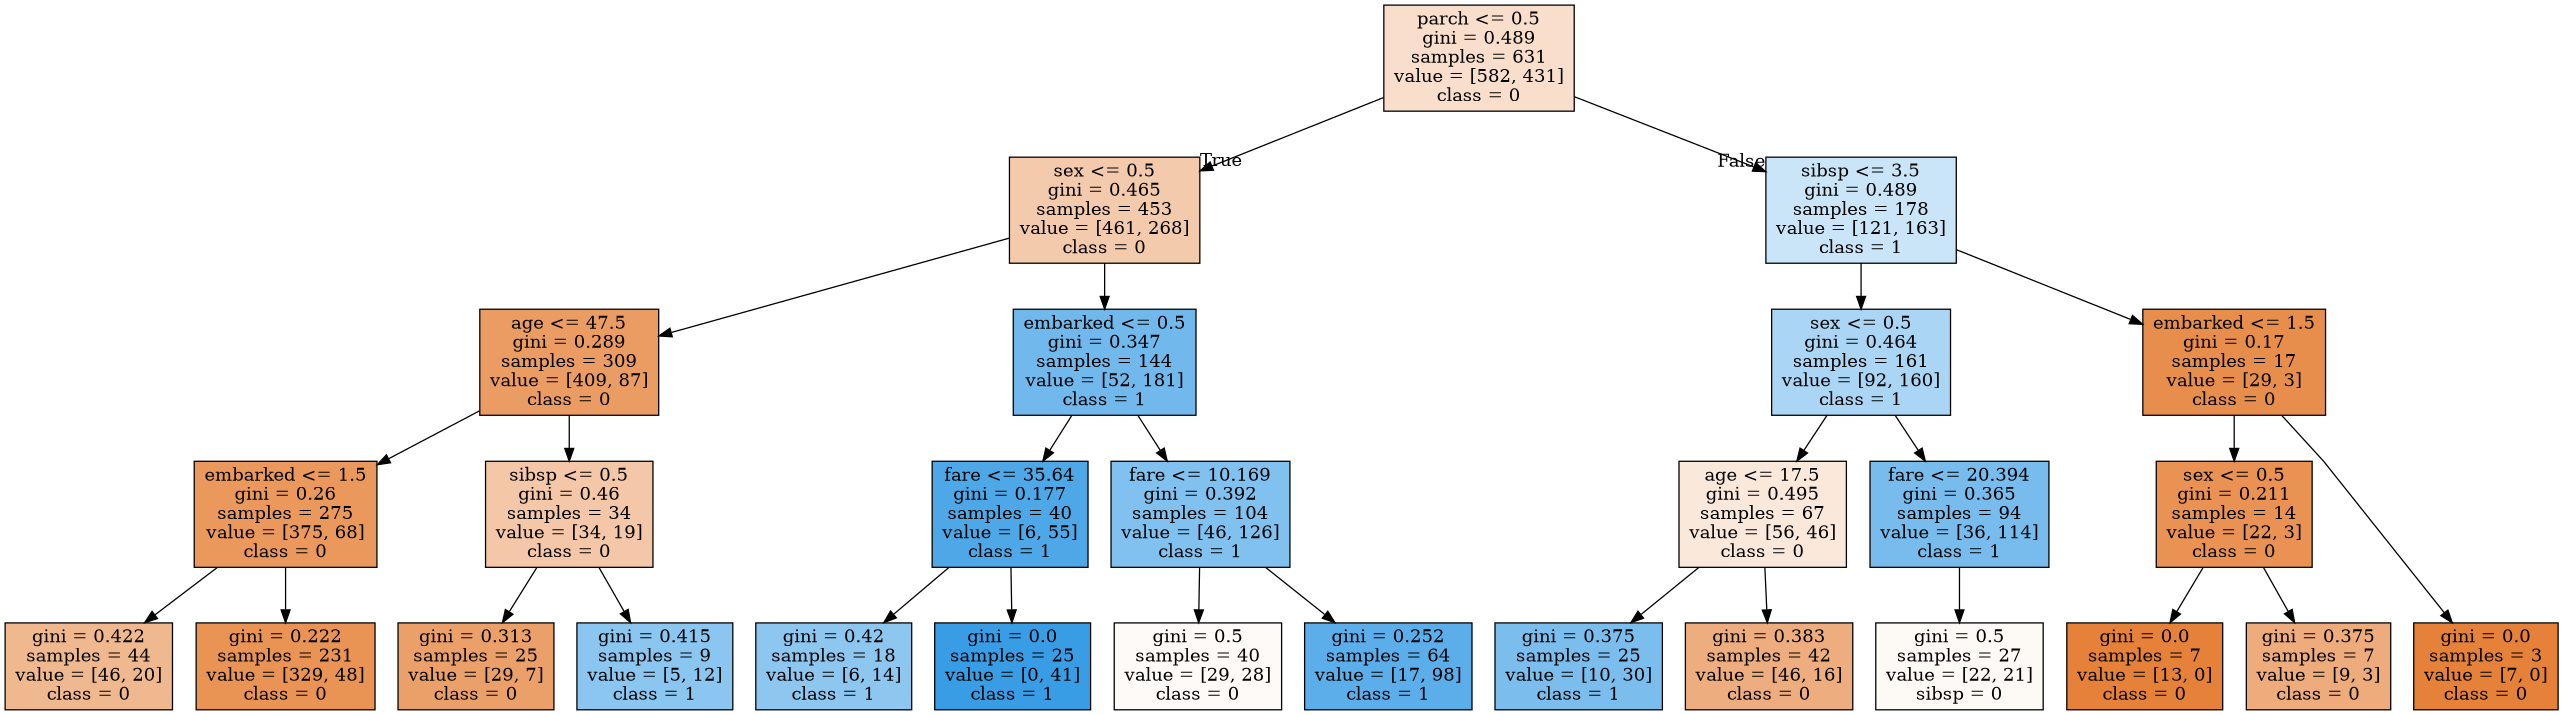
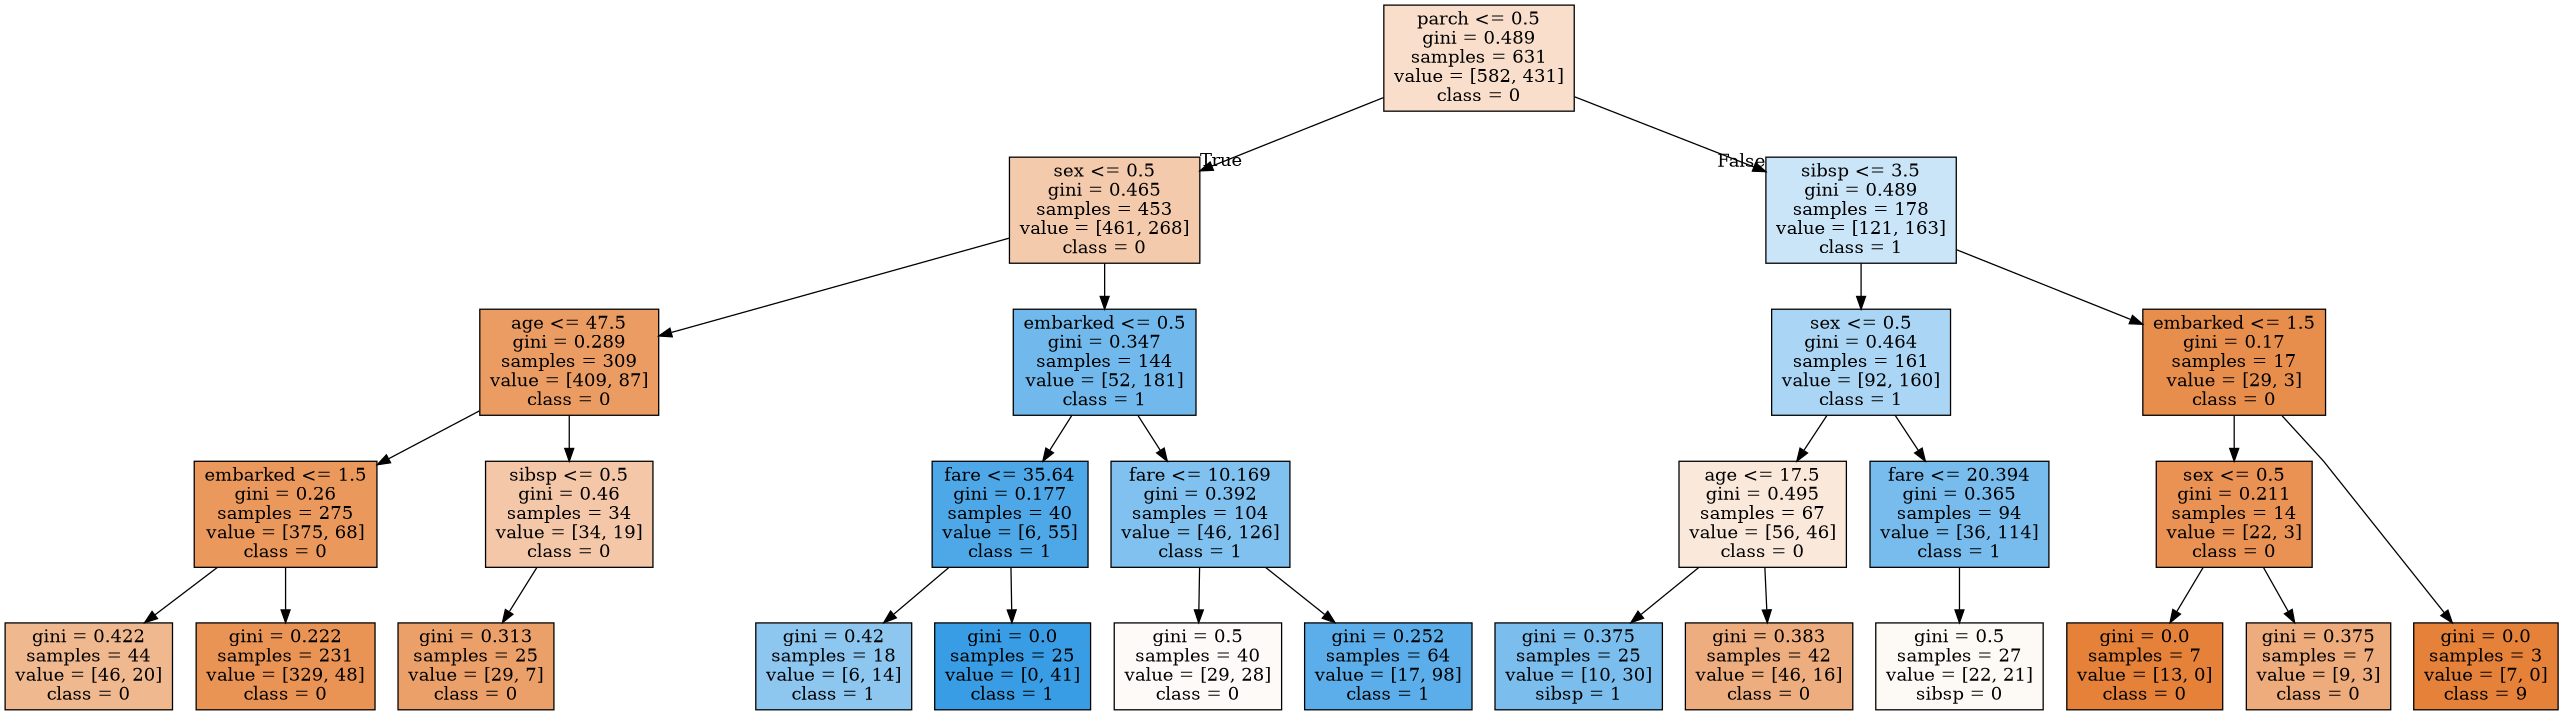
node "gini = 0.415 samples = 9 value = [5, 12] class = 1": removed
node "gini = 0.375 samples = 25 value = [10, 30] class = 1": label "gini = 0.375 samples = 25 value = [10, 30] class = 1" -> "gini = 0.375 samples = 25 value = [10, 30] sibsp = 1"
node "gini = 0.0 samples = 3 value = [7, 0] class = 0": label "gini = 0.0 samples = 3 value = [7, 0] class = 0" -> "gini = 0.0 samples = 3 value = [7, 0] class = 9"
